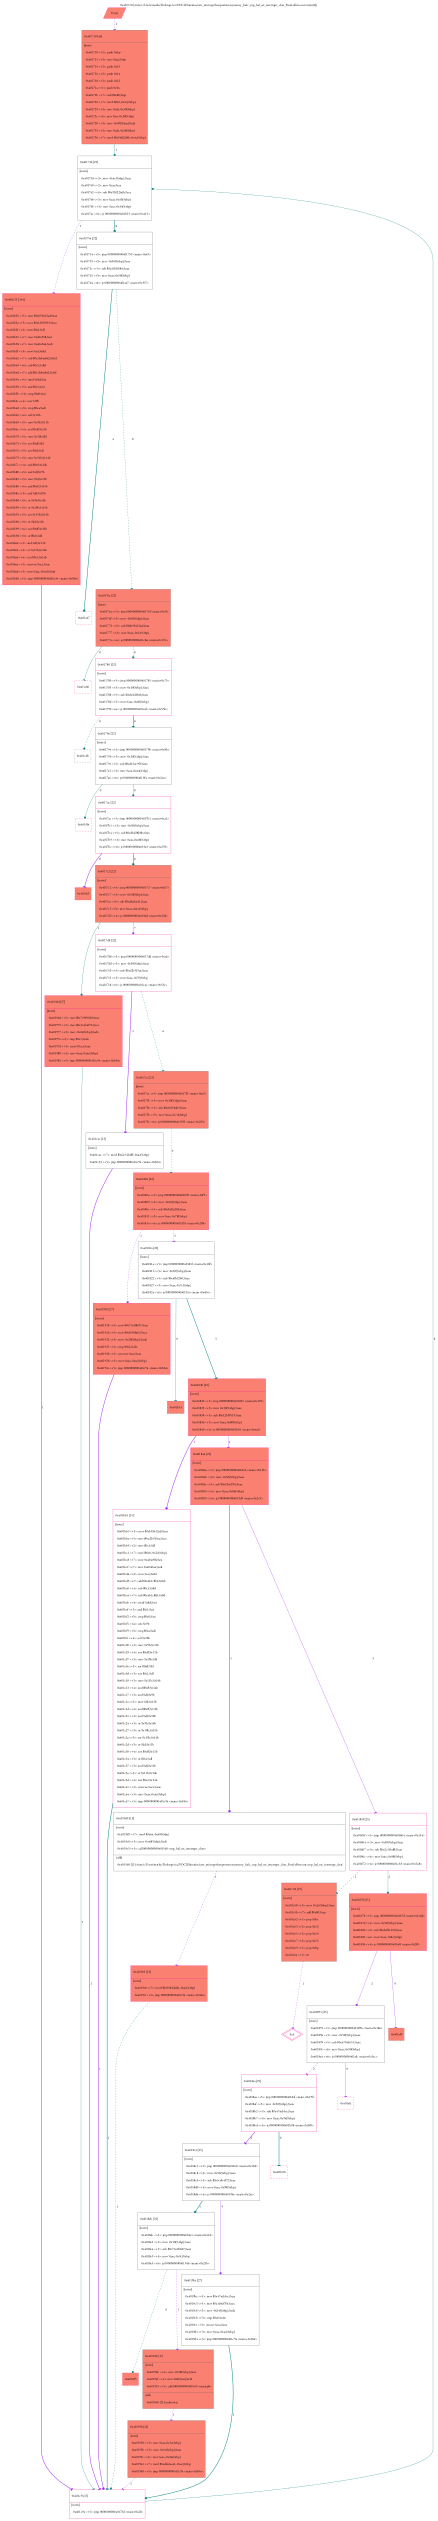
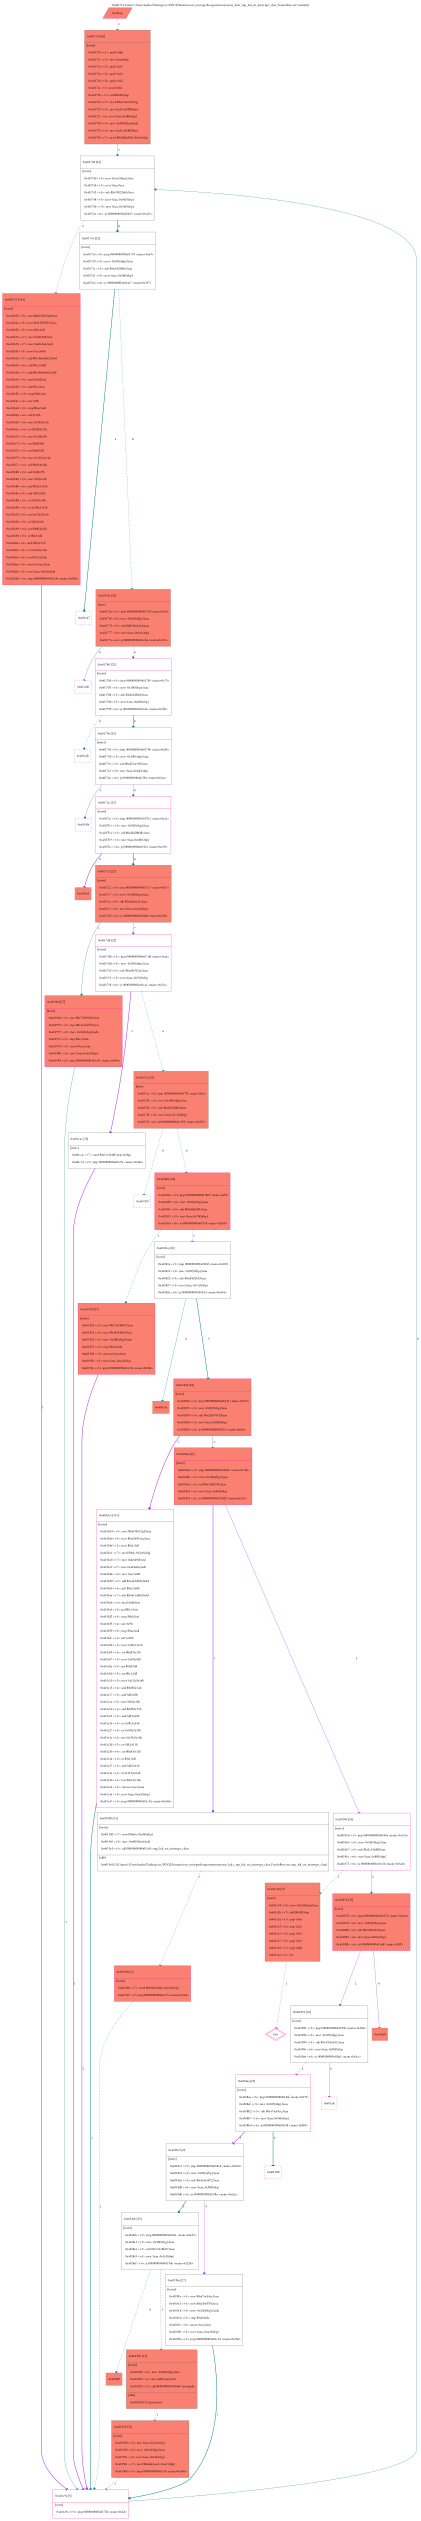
node "Entry": label "Entry" -> "Desktop"
node "0x401933": added
edge "0x401804 [22]" -> "0x401918 [27]": color purple -> teal
